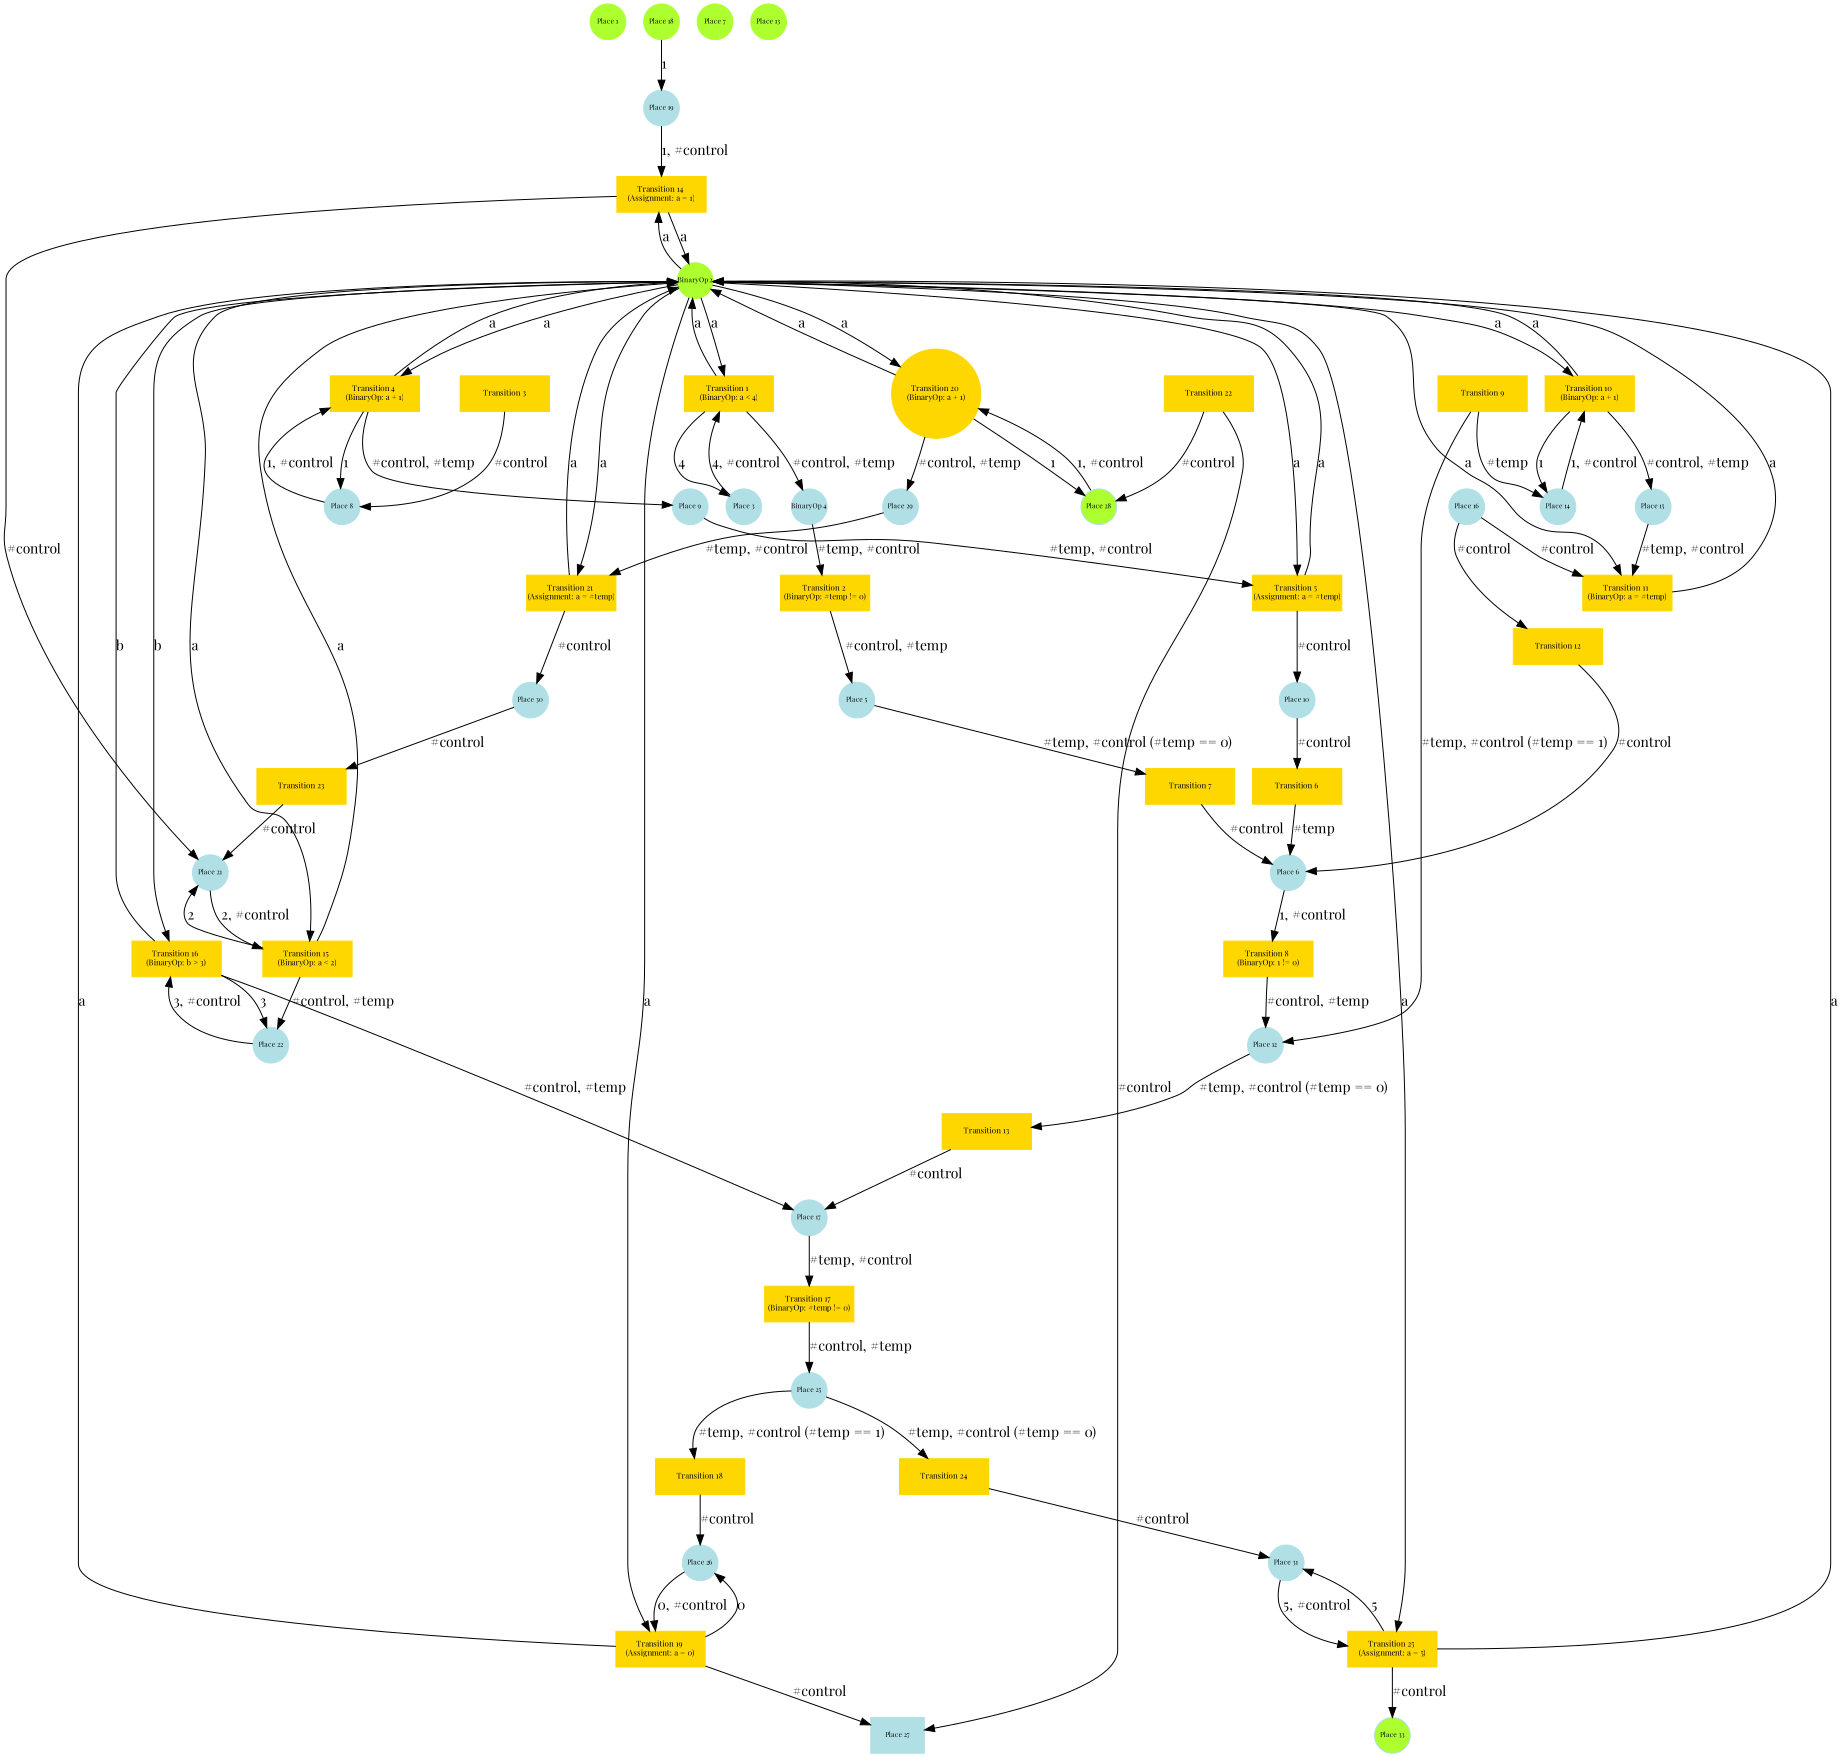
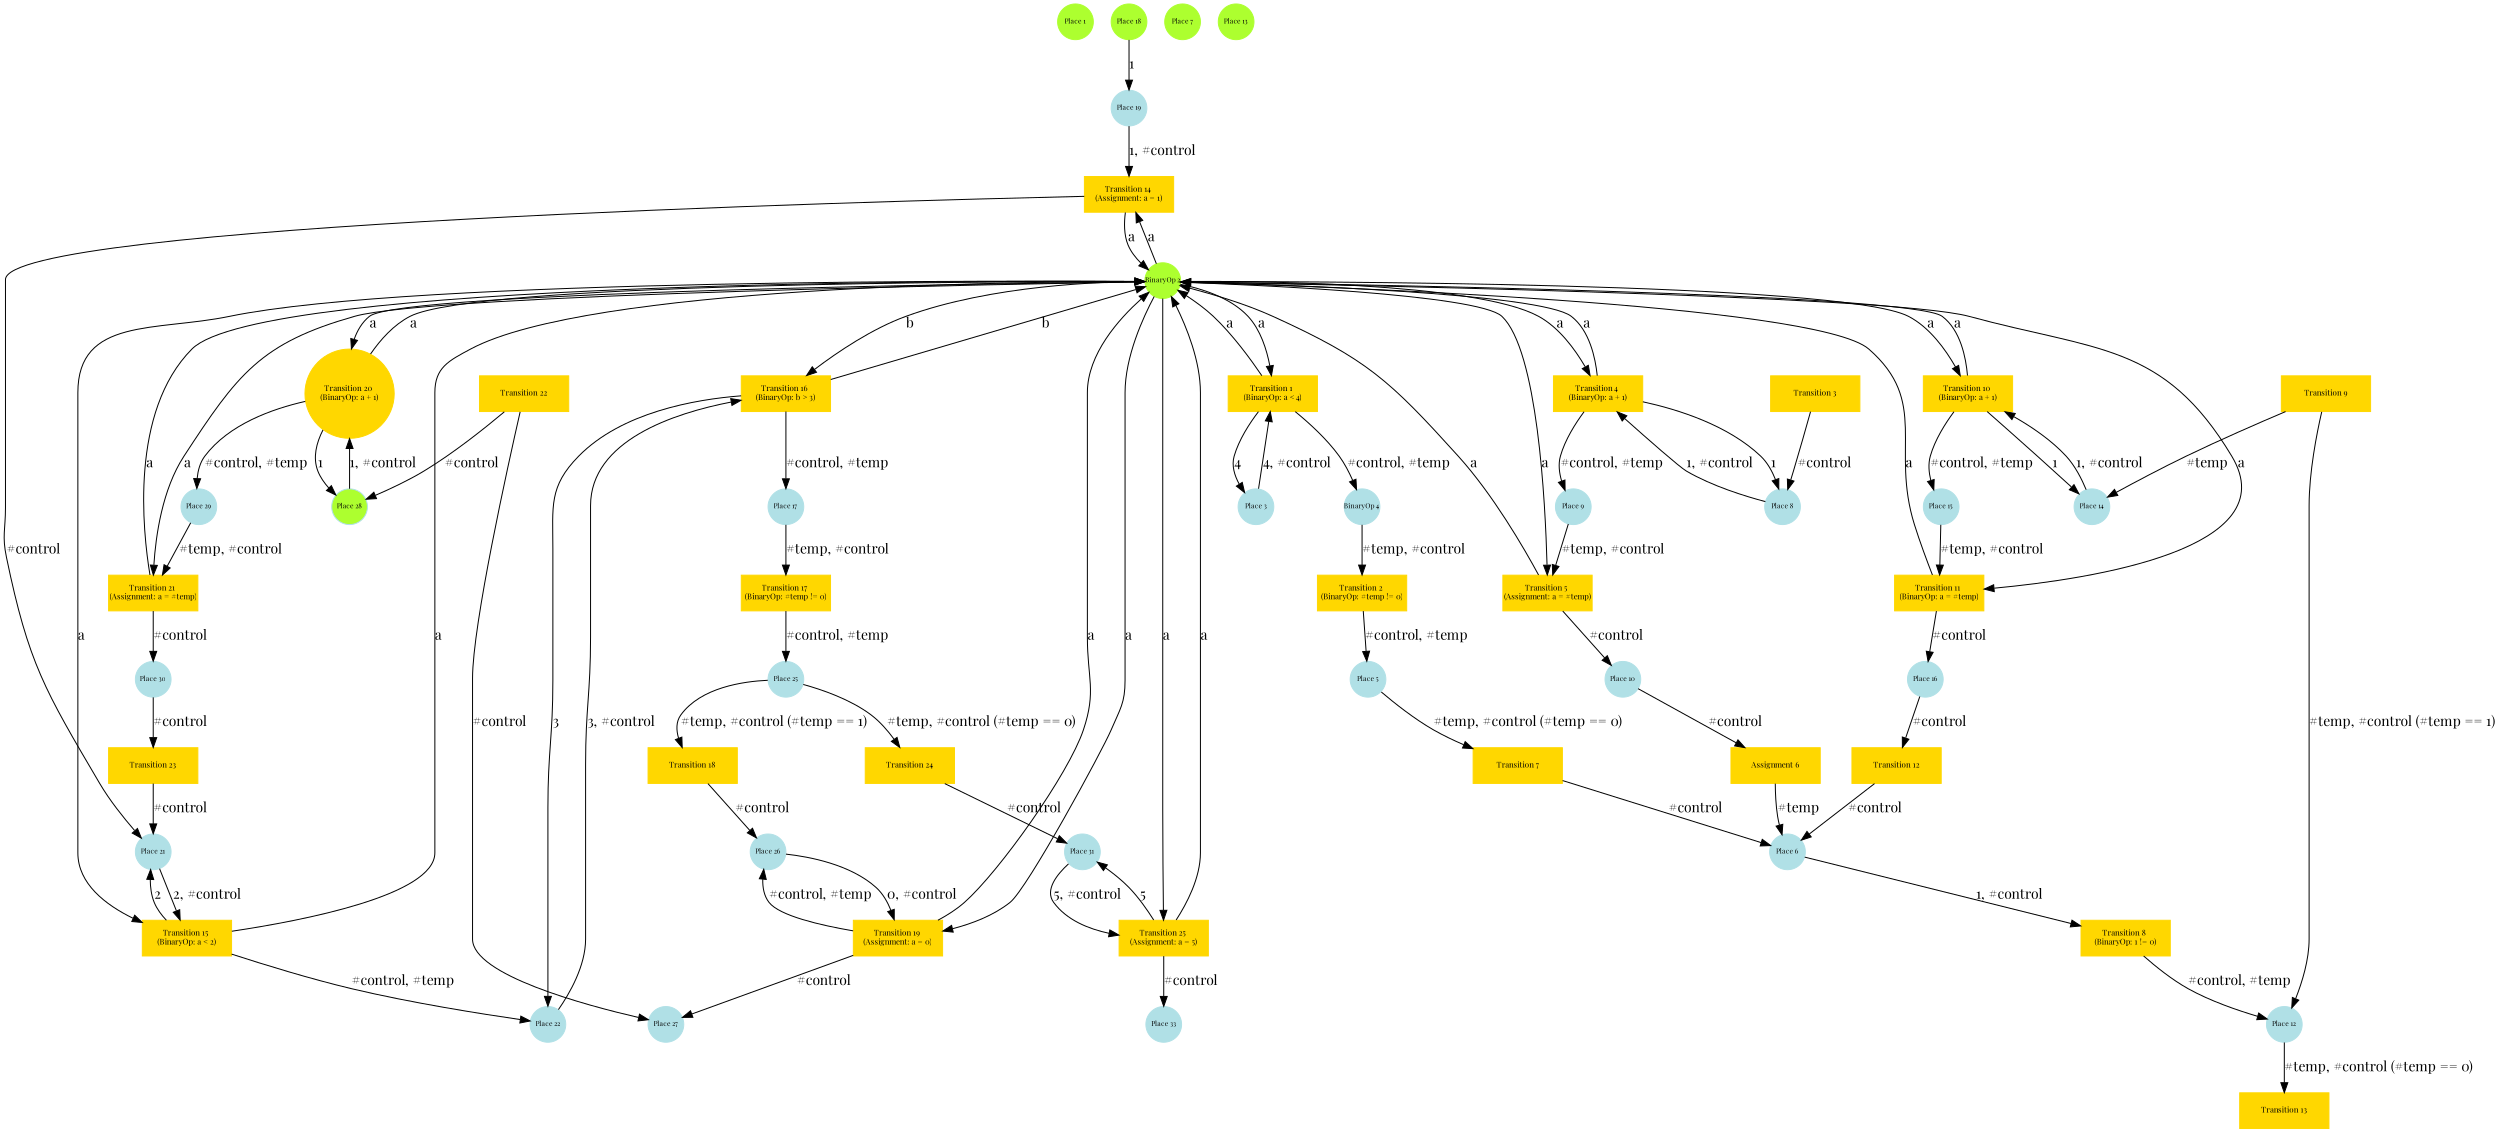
edge "Place 16" -> "Transition 11 (BinaryOp: a = #temp)": reversed
node "Transition 6": label "Transition 6" -> "Assignment 6"
edge "Transition 13" -> "Place 17": removed, label "#control"
edge "Transition 19 (Assignment: a = 0)" -> "Place 26": label "0 " -> "#control, #temp "
node "Place 27": shape box -> circle
node "Place 33": fillcolor greenyellow -> powderblue
